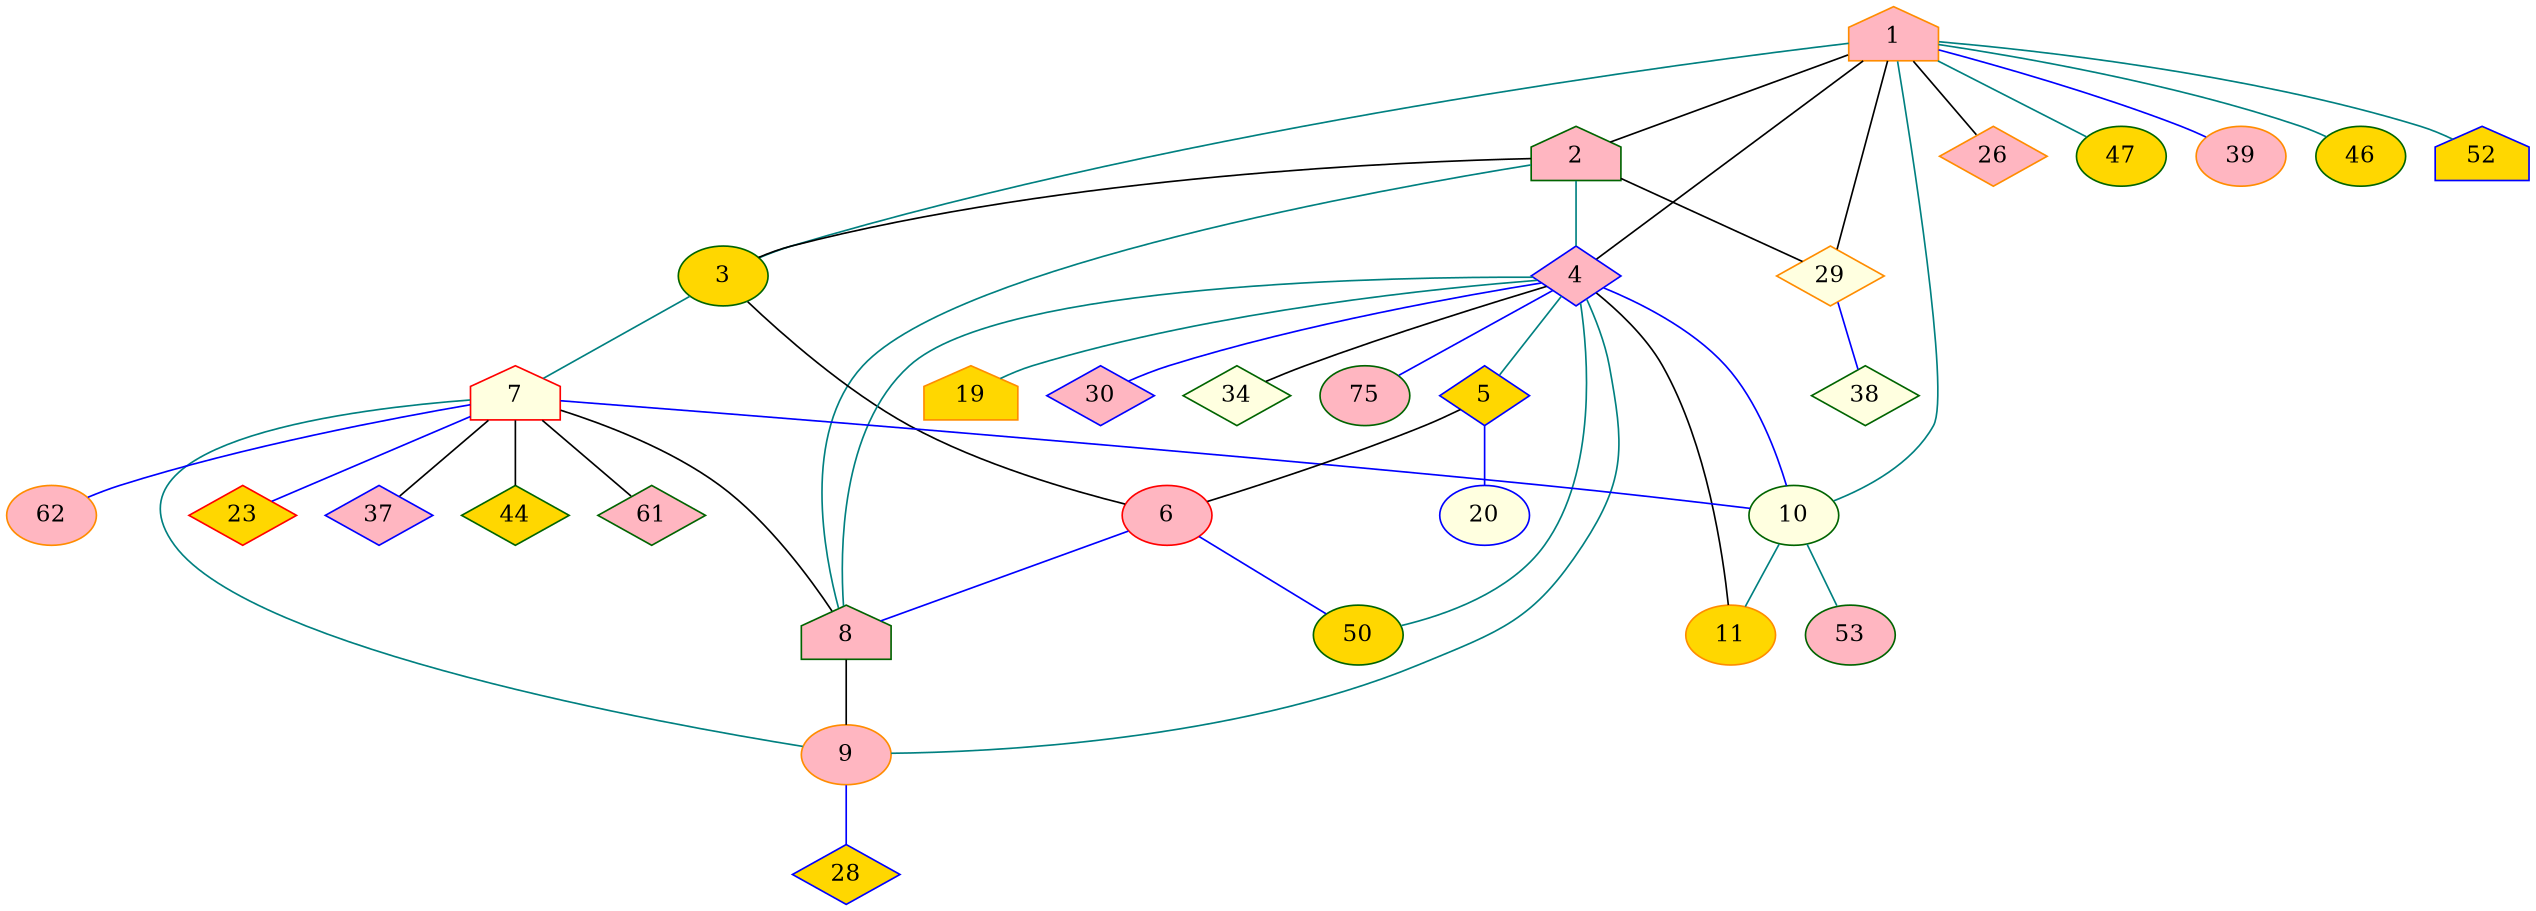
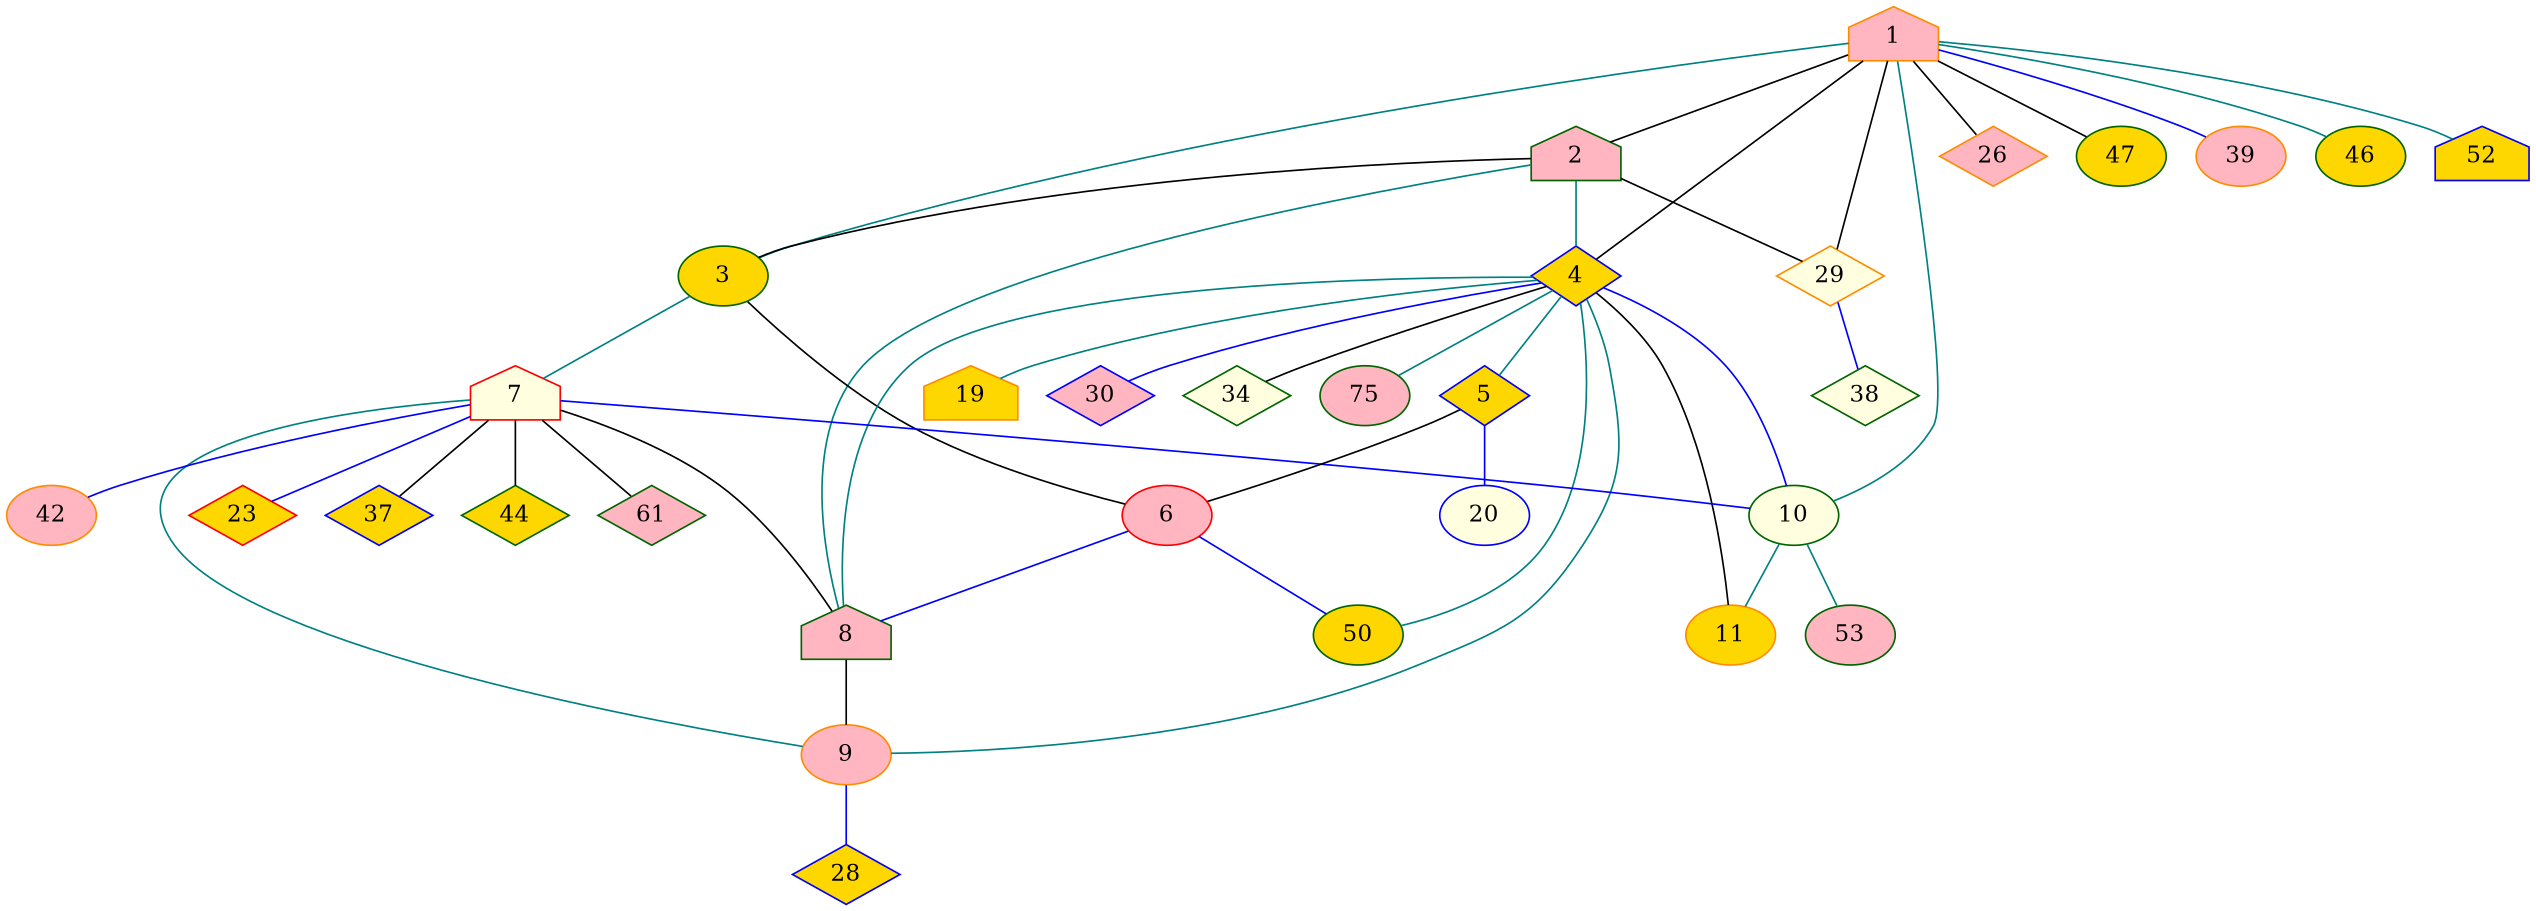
edge "1" -- "47": color teal -> black
node "4": fillcolor lightpink -> gold
edge "4" -- "75": color blue -> teal
node "62": label "62" -> "42"
node "37": fillcolor lightpink -> gold
